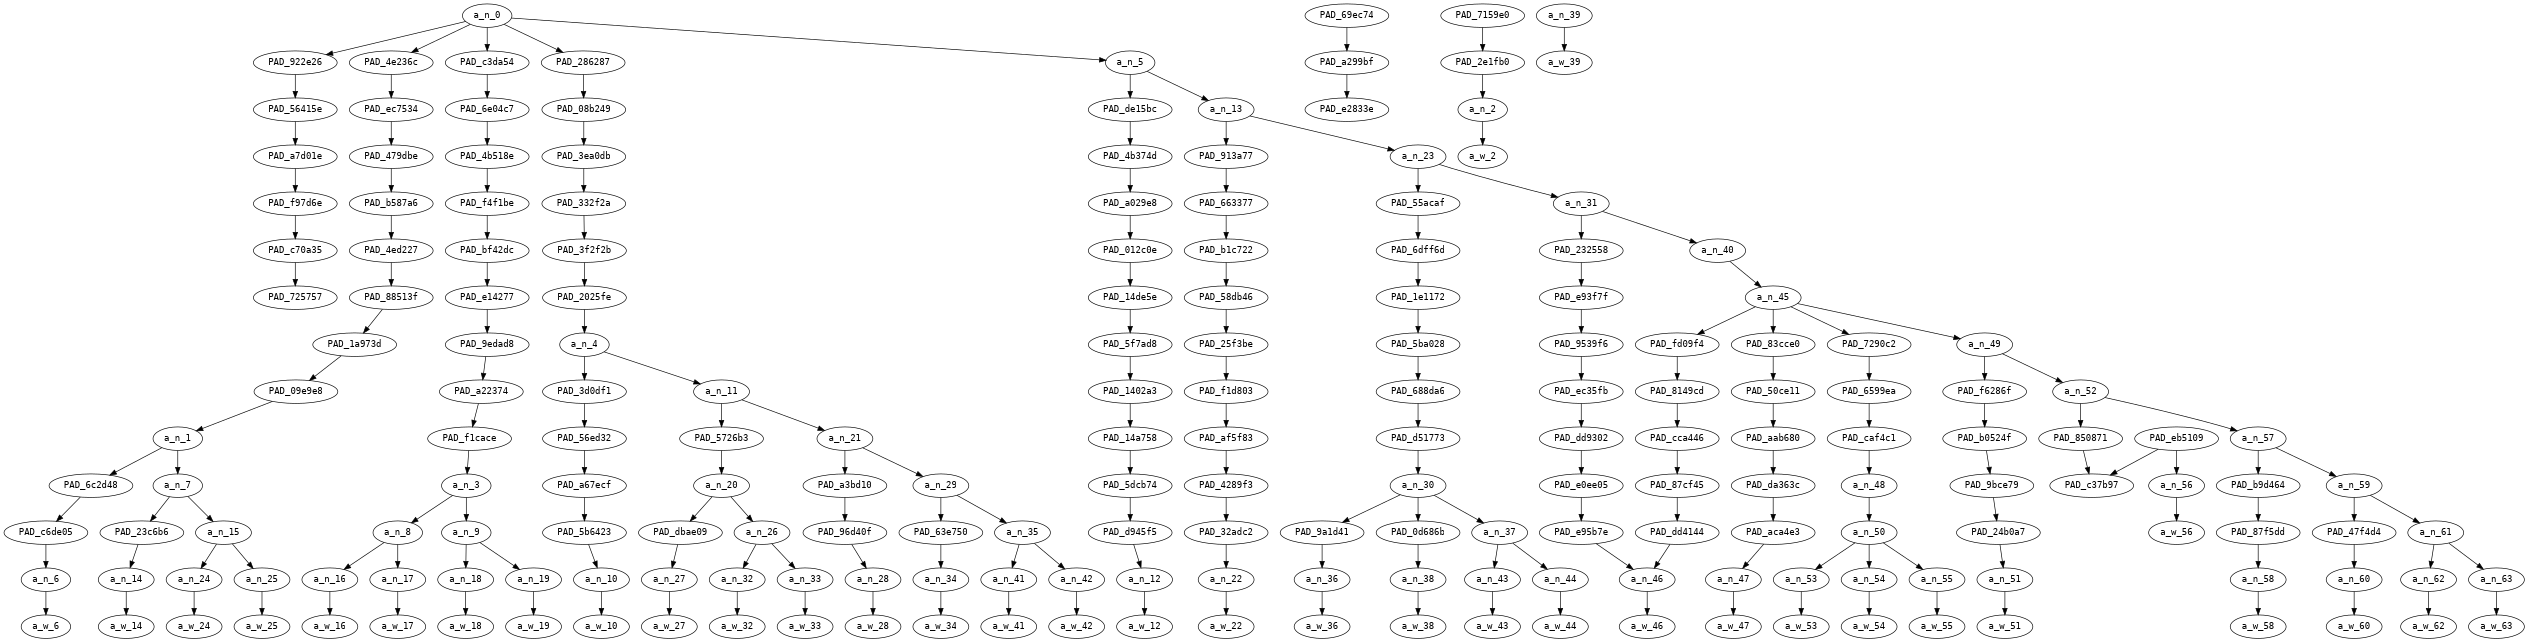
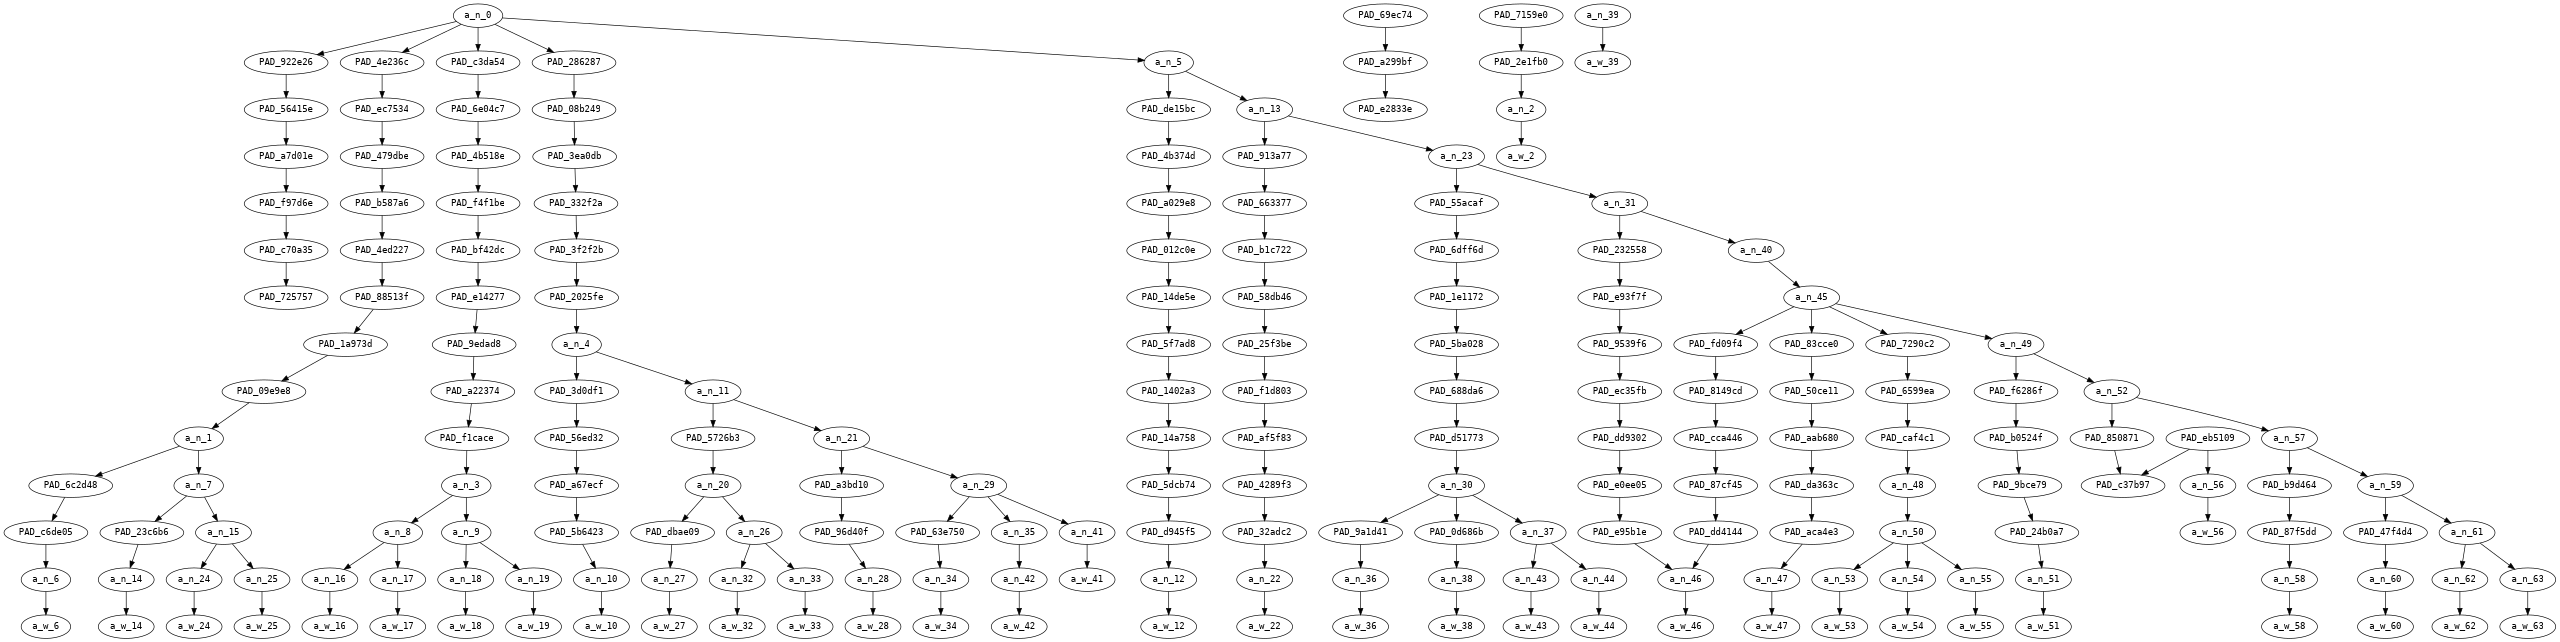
node "PAD_e95b7e": label "PAD_e95b7e" -> "PAD_e95b1e"
edge "a_n_35" -> "a_n_41": now "a_n_29" -> "a_n_41"
